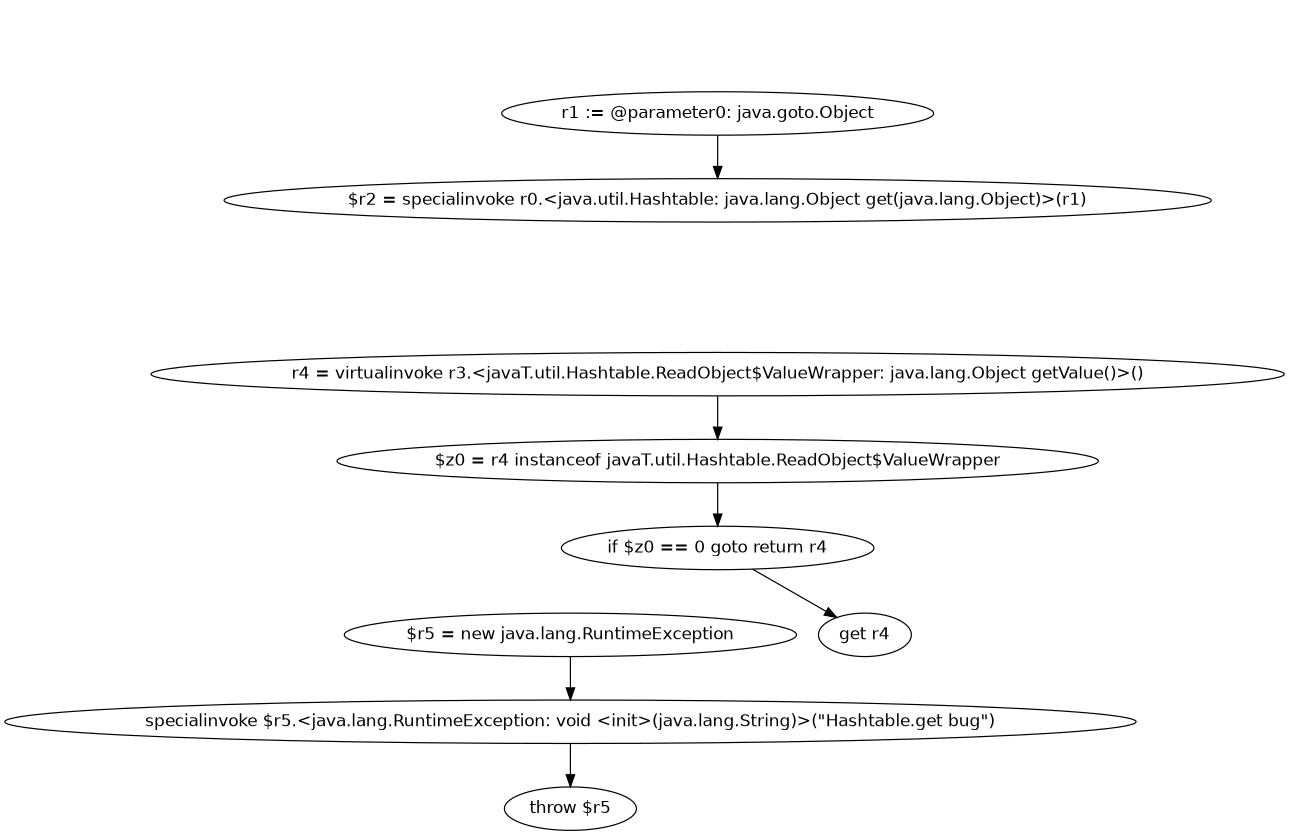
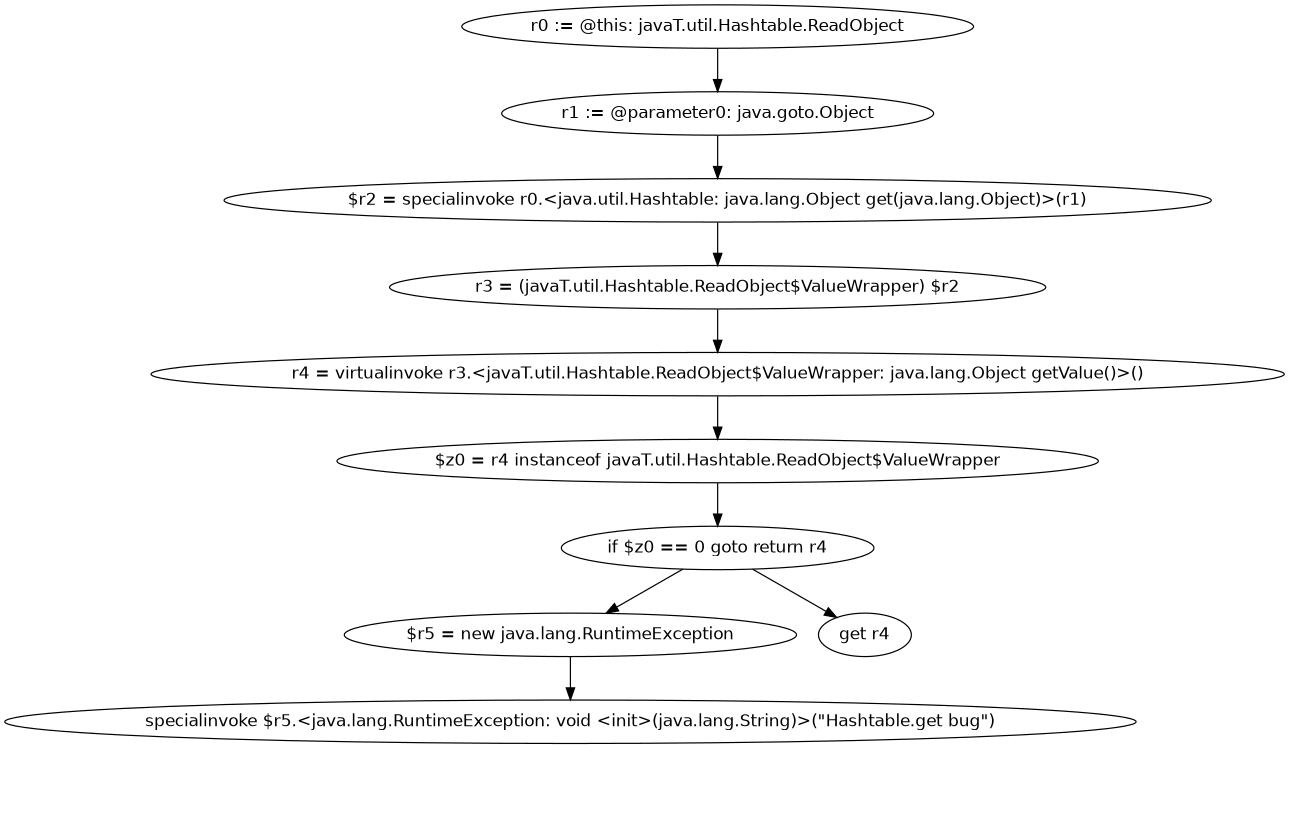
node "r0 := @this: javaT.util.Hashtable.ReadObject": added
node "r3 = (javaT.util.Hashtable.ReadObject$ValueWrapper) $r2": added
edge "if $z0 == 0 goto return r4" -> "$r5 = new java.lang.RuntimeException": added
node "throw $r5": removed
